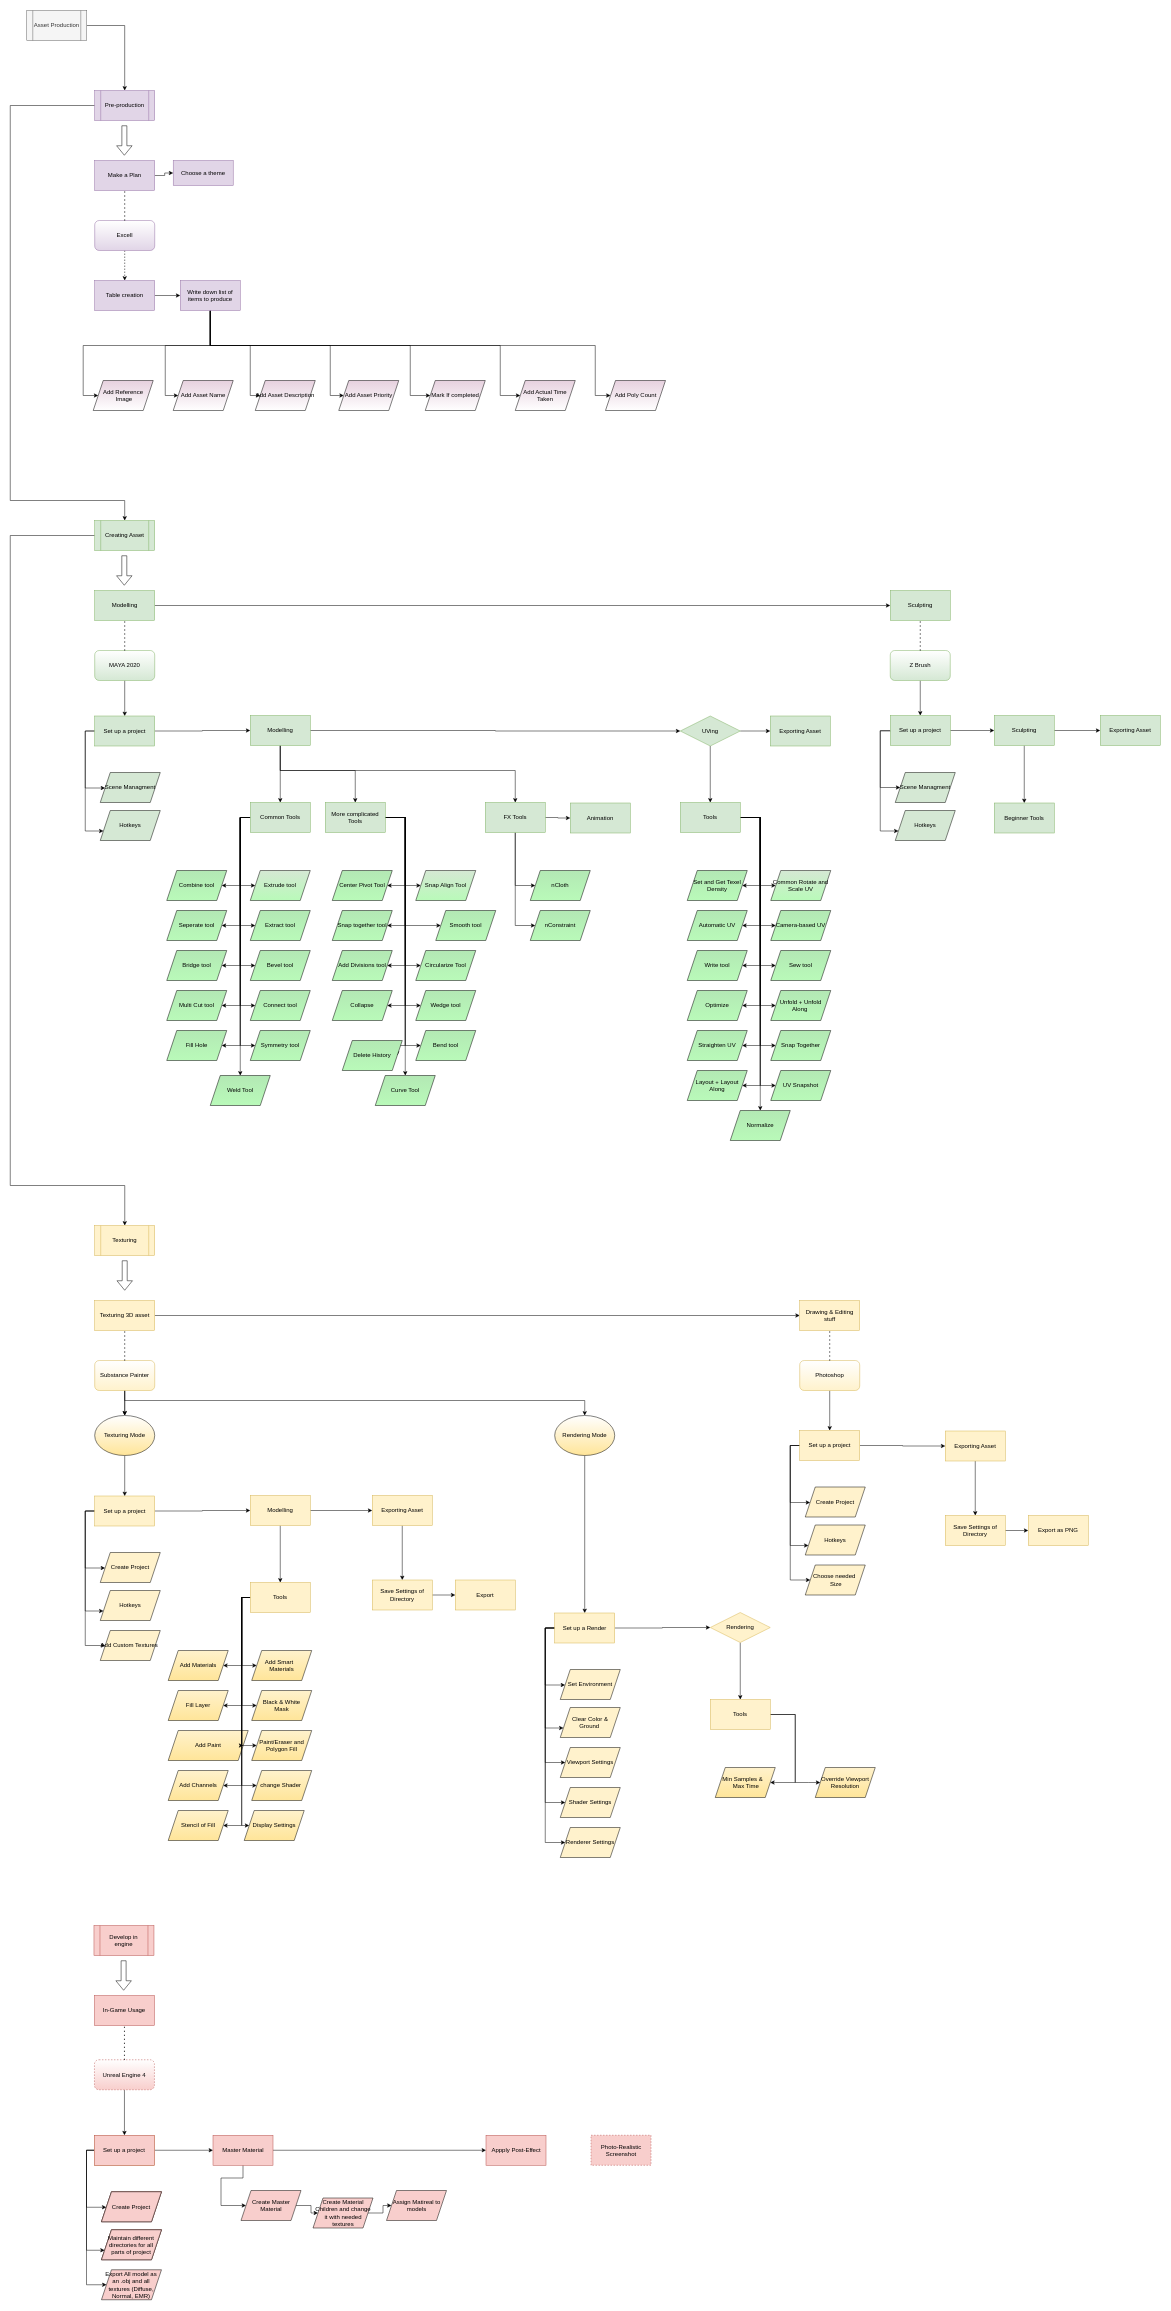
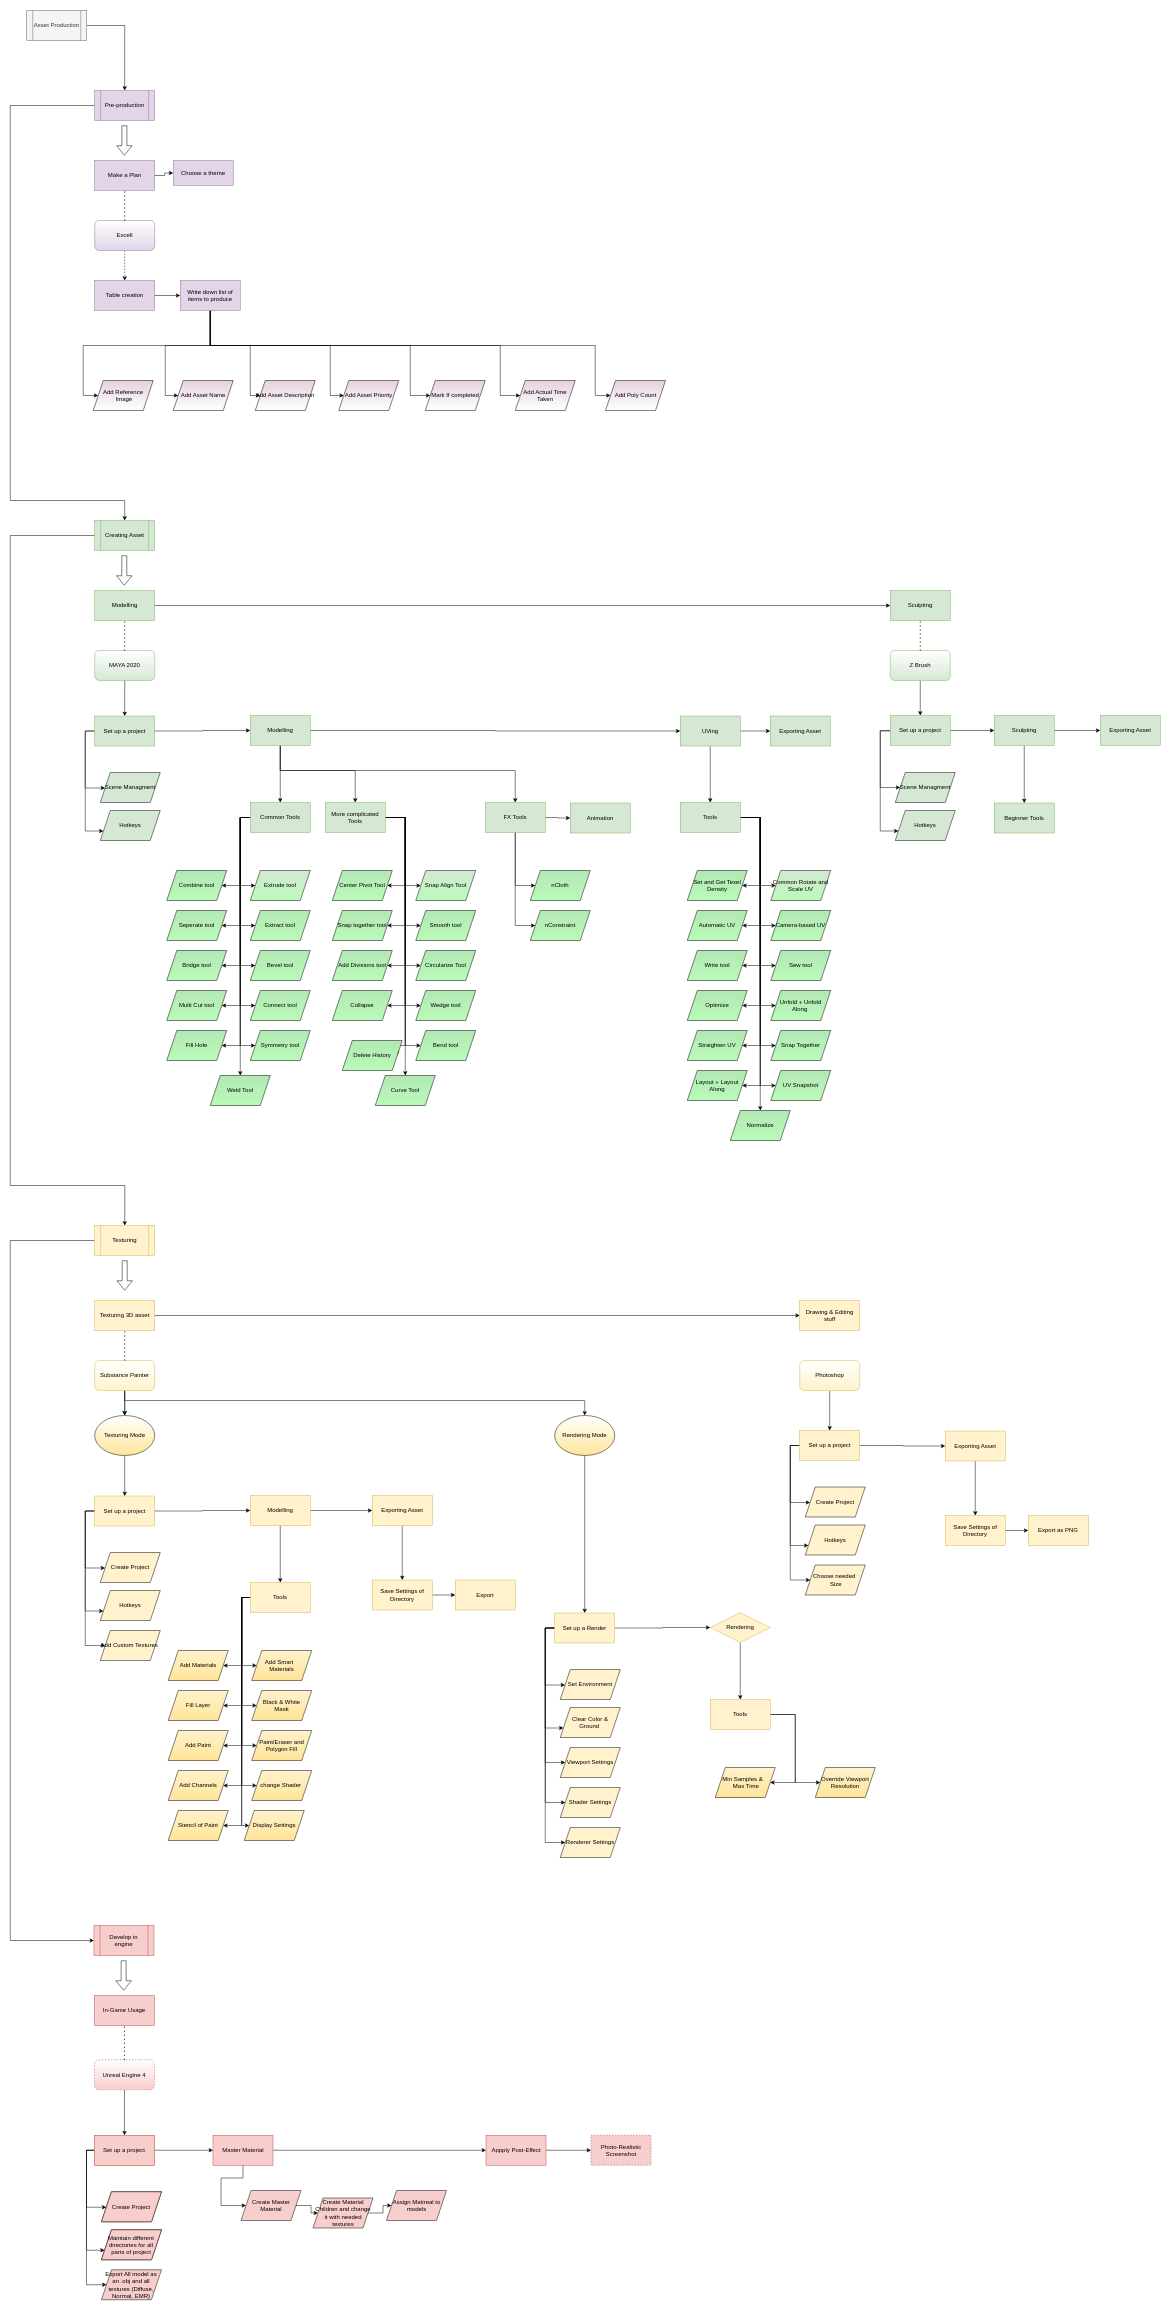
node "UVing": shape diamond -> rectangle
node "Smooth tool": moved (466, 925) -> (446, 925)
edge "Drawing & Editing stuff" -- "Photoshop": removed
node "Add Paint": size 80x30 -> 60x30
node "Stencil of Fill": label "Stencil of Fill" -> "Stencil of Paint"
edge "Texturing" -> "Develop in engine": added
edge "Appply Post-Effect" -> "Photo-Realistic Screenshot": added
